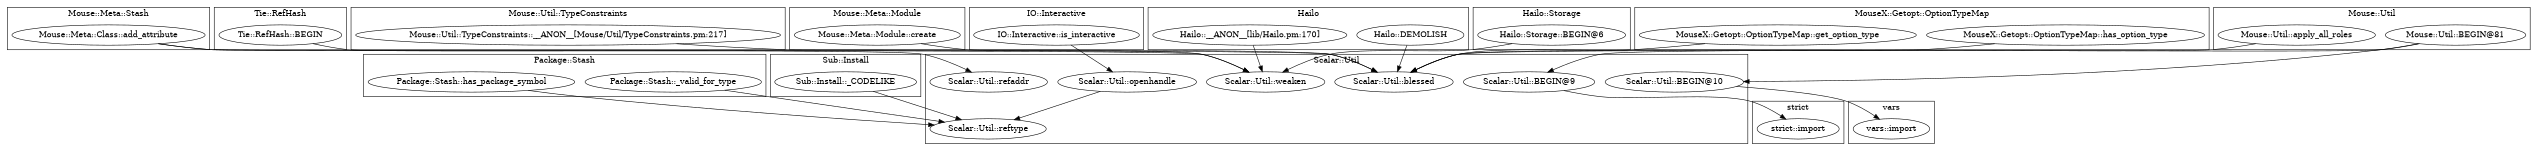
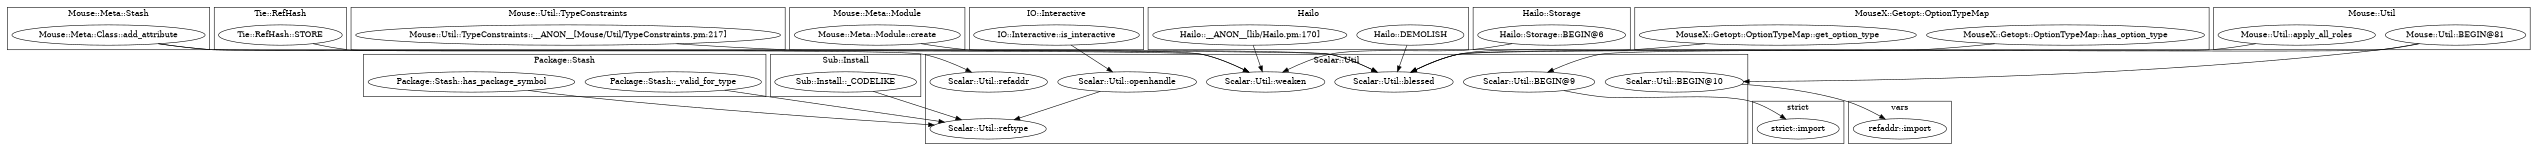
node "Tie::RefHash::BEGIN": label "Tie::RefHash::BEGIN" -> "Tie::RefHash::STORE"
node "vars::import": label "vars::import" -> "refaddr::import"
